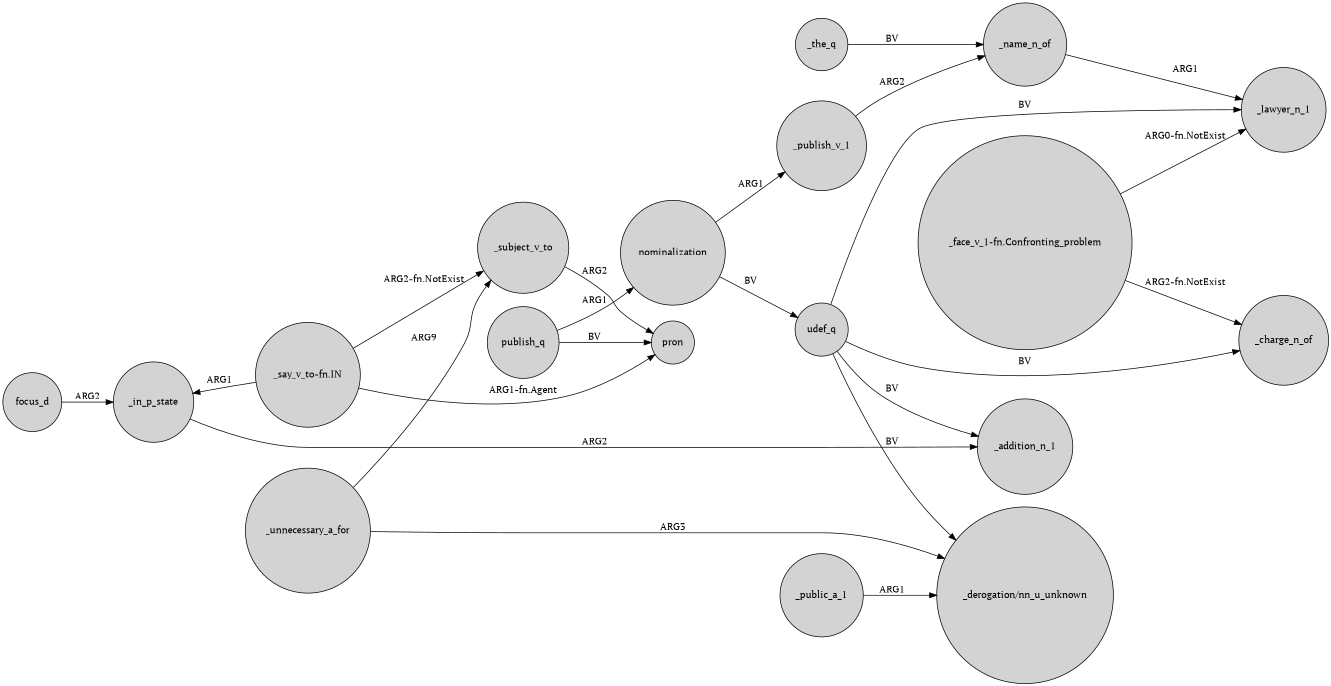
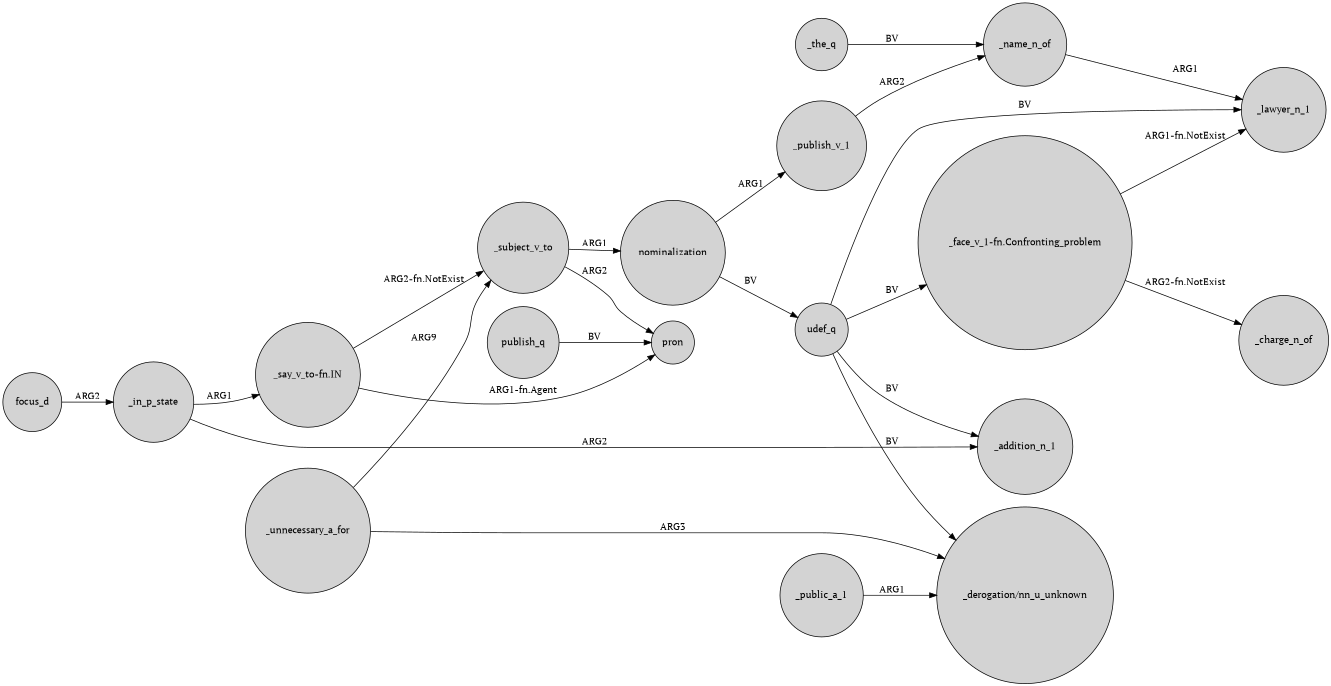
edge "_face_v_1-fn.Confronting_problem" -> "_lawyer_n_1": label "ARG0-fn.NotExist" -> "ARG1-fn.NotExist"
edge "publish_q" -> "nominalization": now "_subject_v_to" -> "nominalization"
edge "udef_q" -> "_charge_n_of": now "udef_q" -> "_face_v_1-fn.Confronting_problem"
edge "_say_v_to-fn.IN" -> "_in_p_state": reversed
